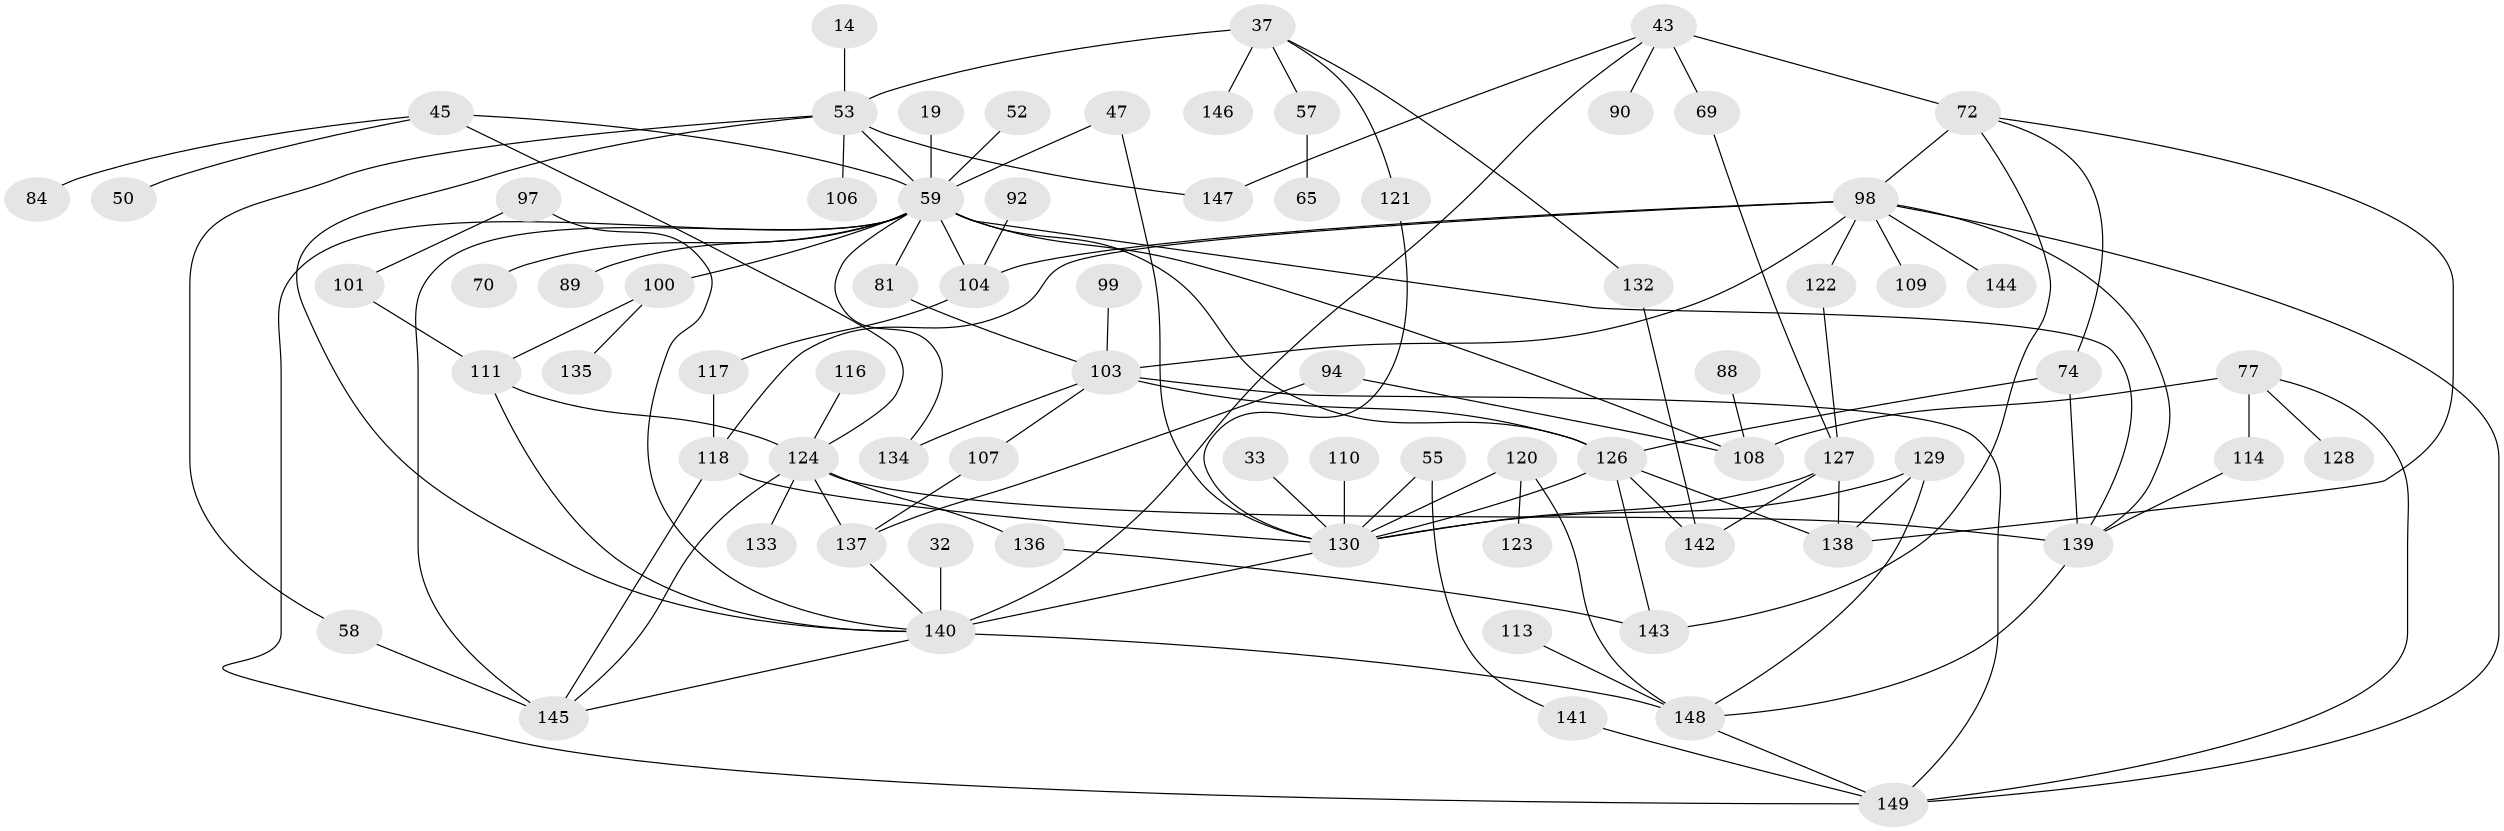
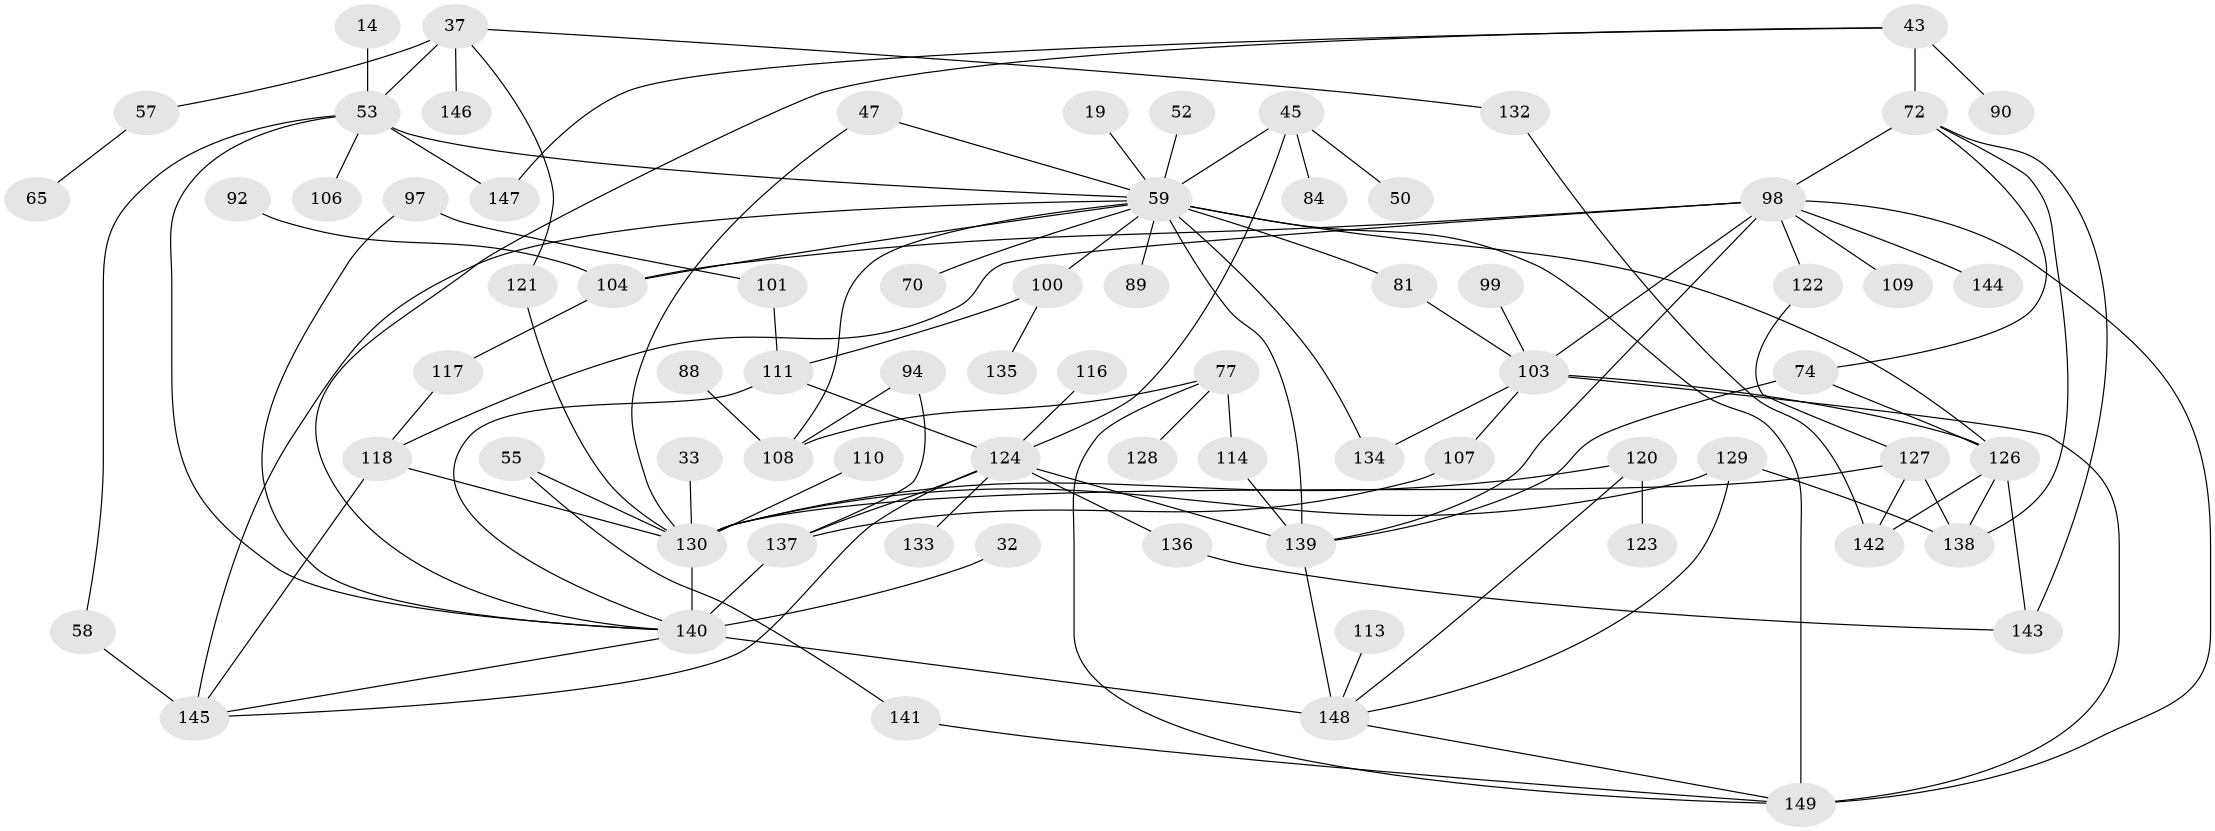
node "69": removed
edge "126" -- "130": removed
